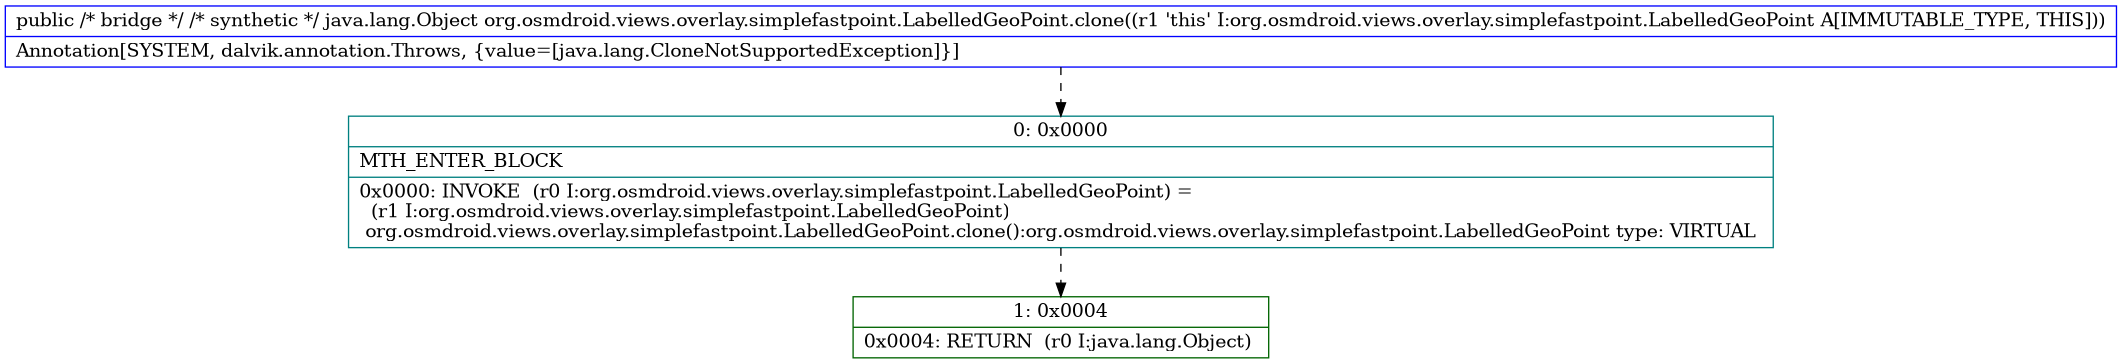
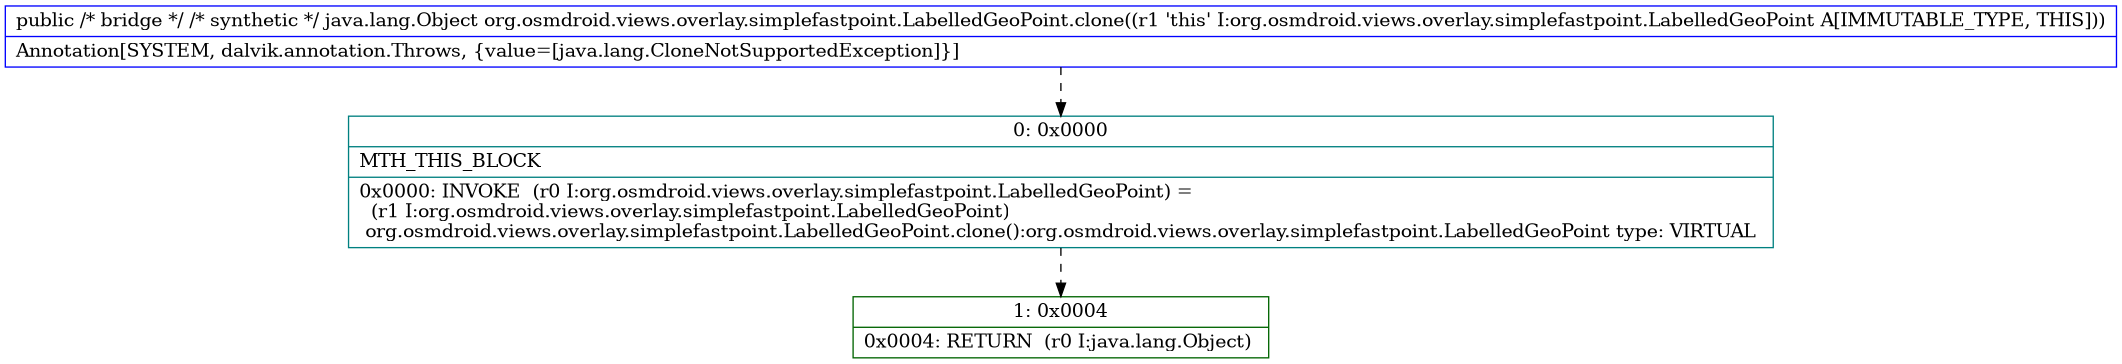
node "0: 0x0000": text "MTH_ENTER_BLOCK" -> "MTH_THIS_BLOCK"
